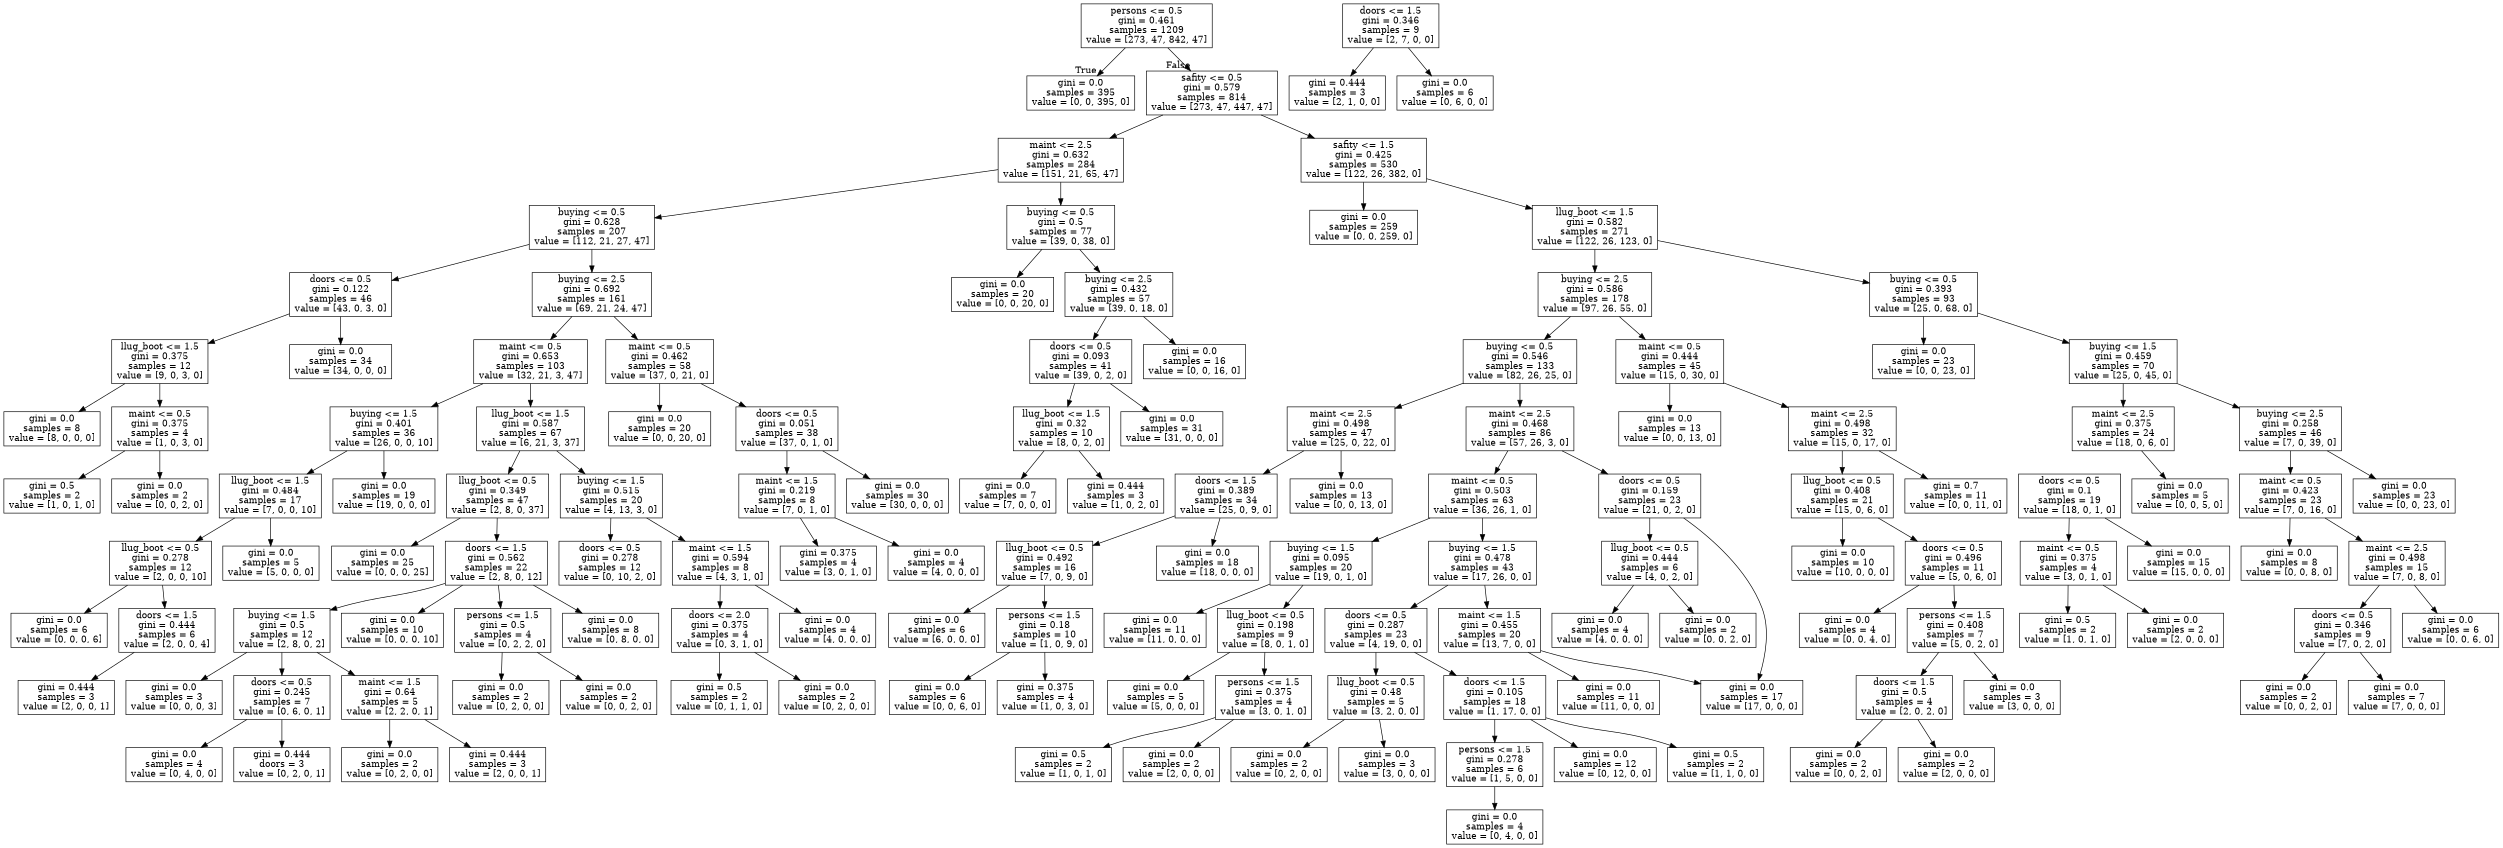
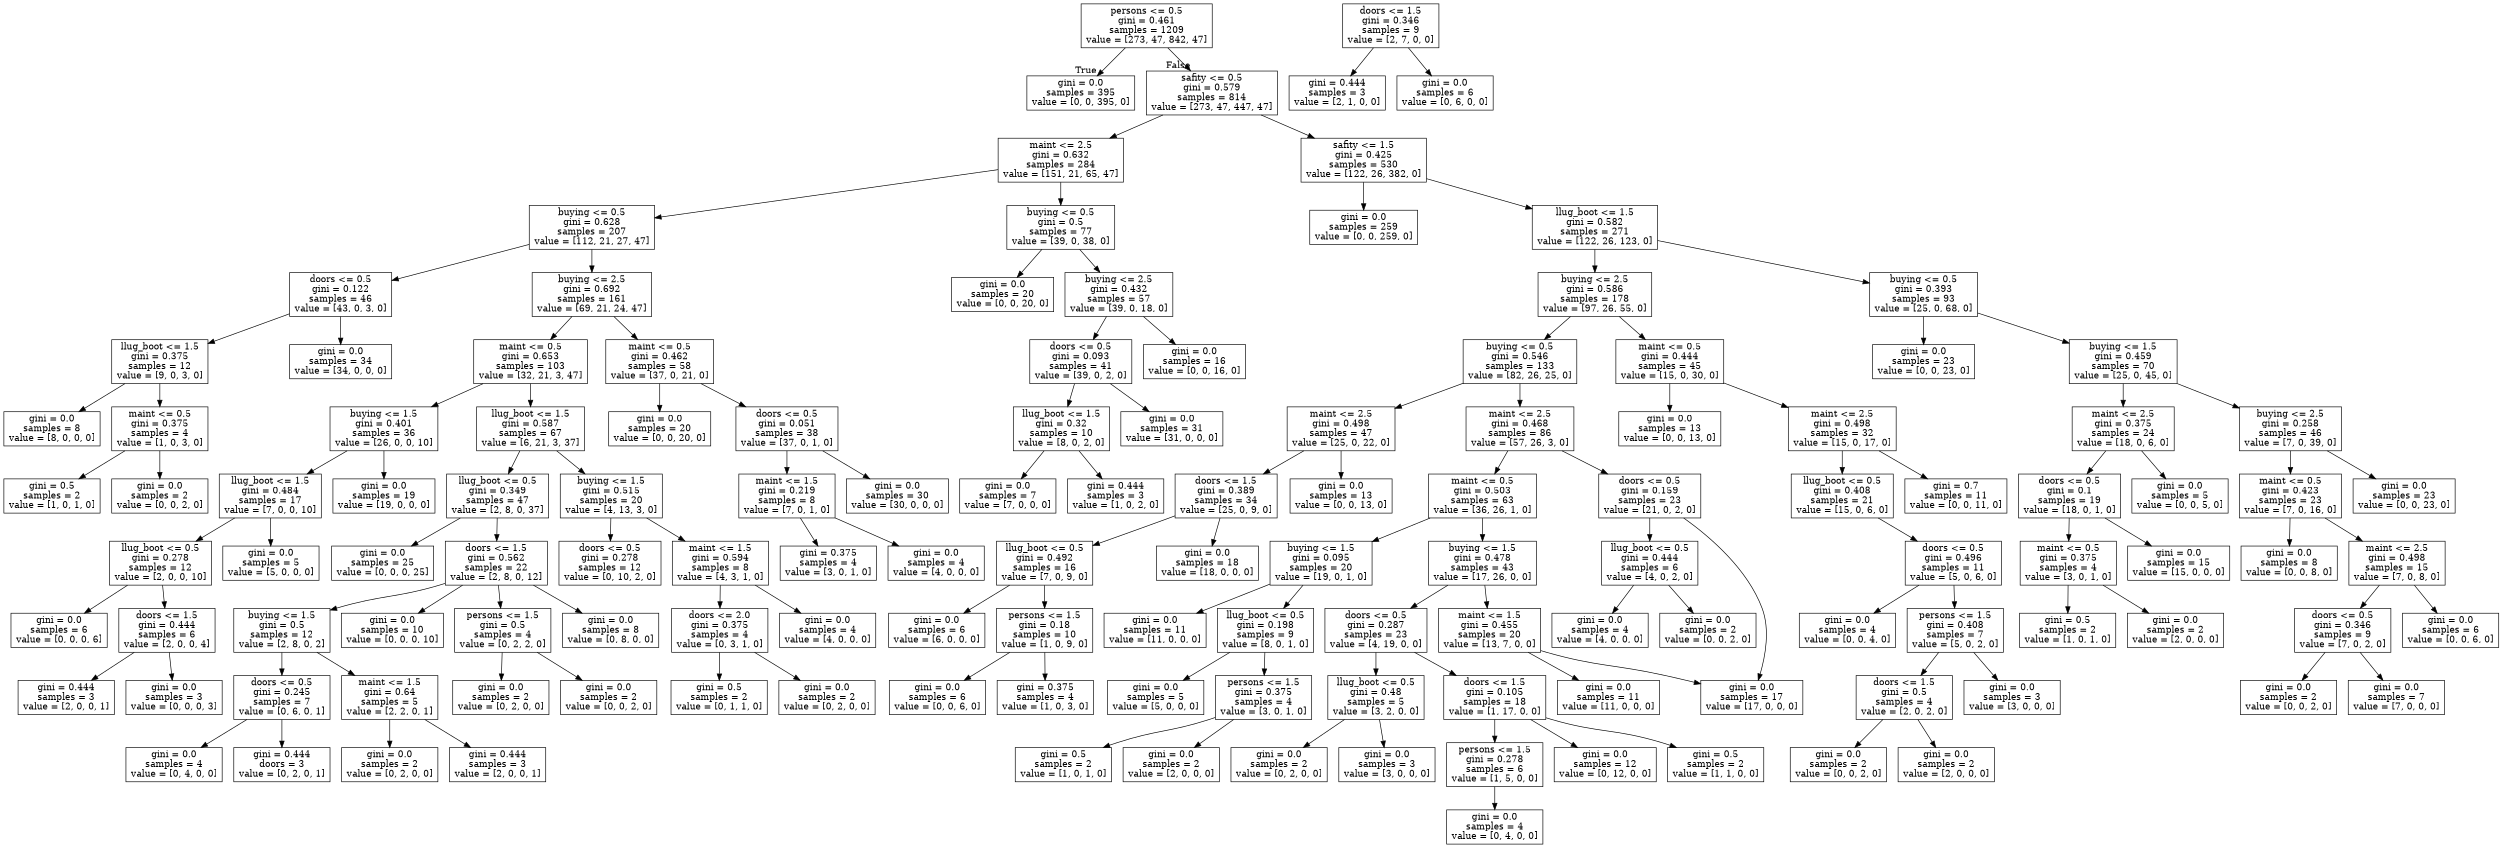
edge "maint <= 2.5 gini = 0.375 samples = 24 value = [18, 0, 6, 0]" -> "doors <= 0.5 gini = 0.1 samples = 19 value = [18, 0, 1, 0]": added
node "gini = 0.0 samples = 10 value = [10, 0, 0, 0]": removed
edge "buying <= 1.5 gini = 0.5 samples = 12 value = [2, 8, 0, 2]" -> "gini = 0.0 samples = 3 value = [0, 0, 0, 3]": now "doors <= 1.5 gini = 0.444 samples = 6 value = [2, 0, 0, 4]" -> "gini = 0.0 samples = 3 value = [0, 0, 0, 3]"
